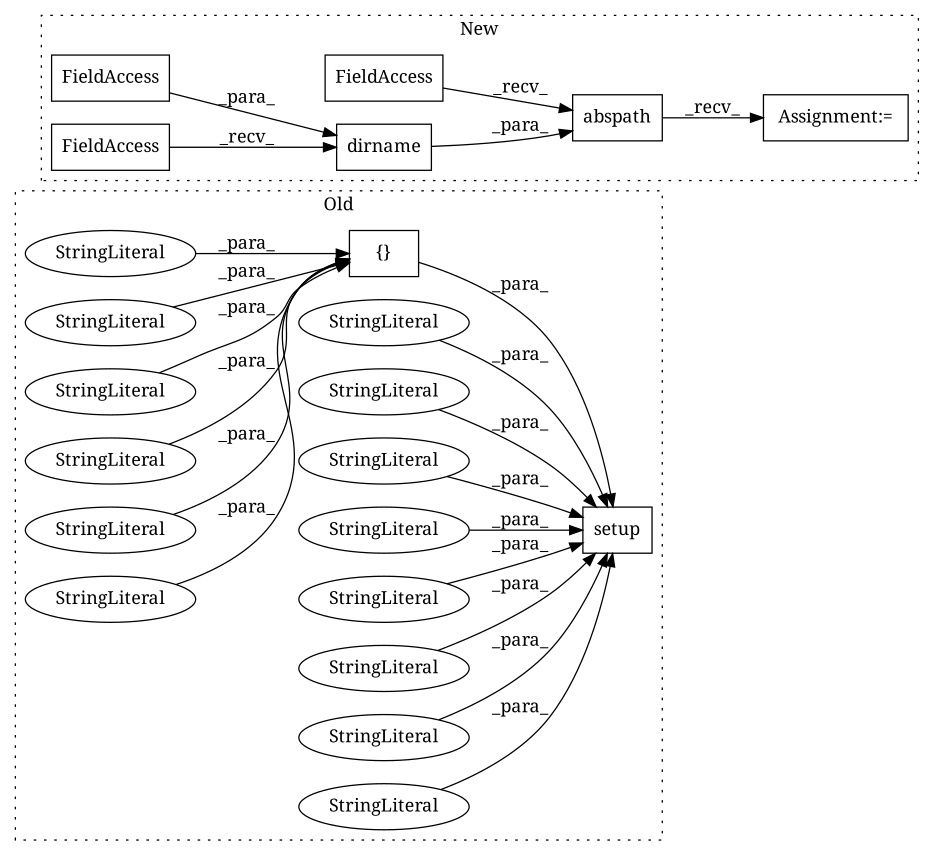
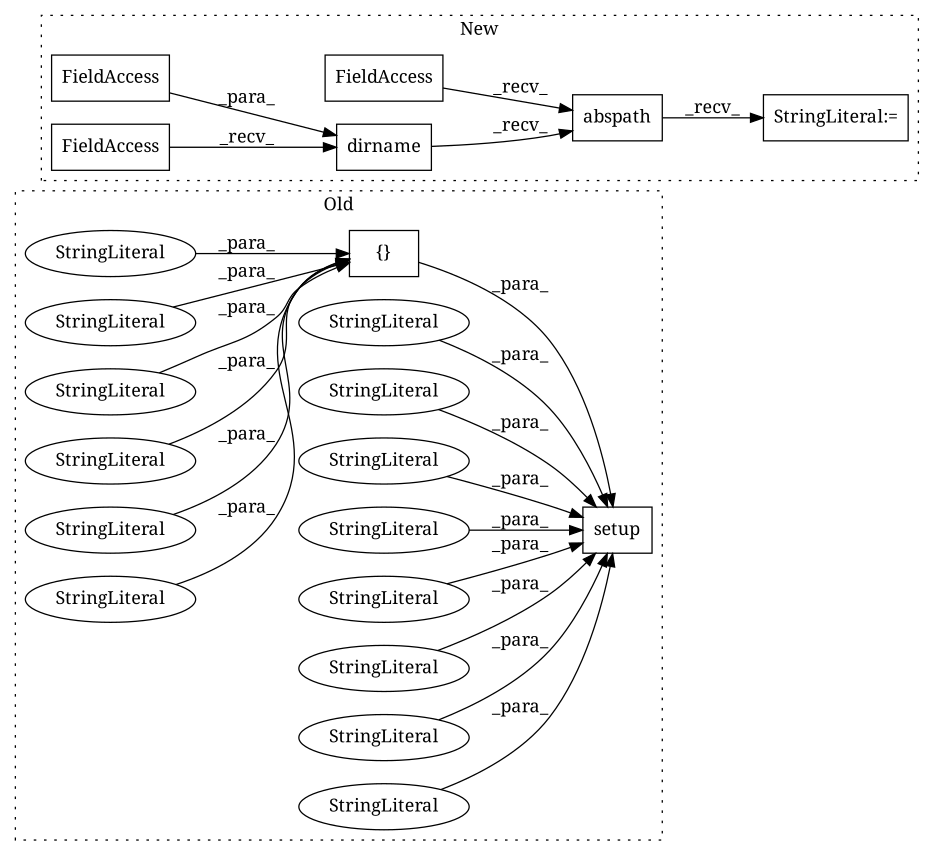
node "Assignment:=": label "Assignment:=" -> "StringLiteral:="
edge "dirname" -> "abspath": label "_para_" -> "_recv_"
